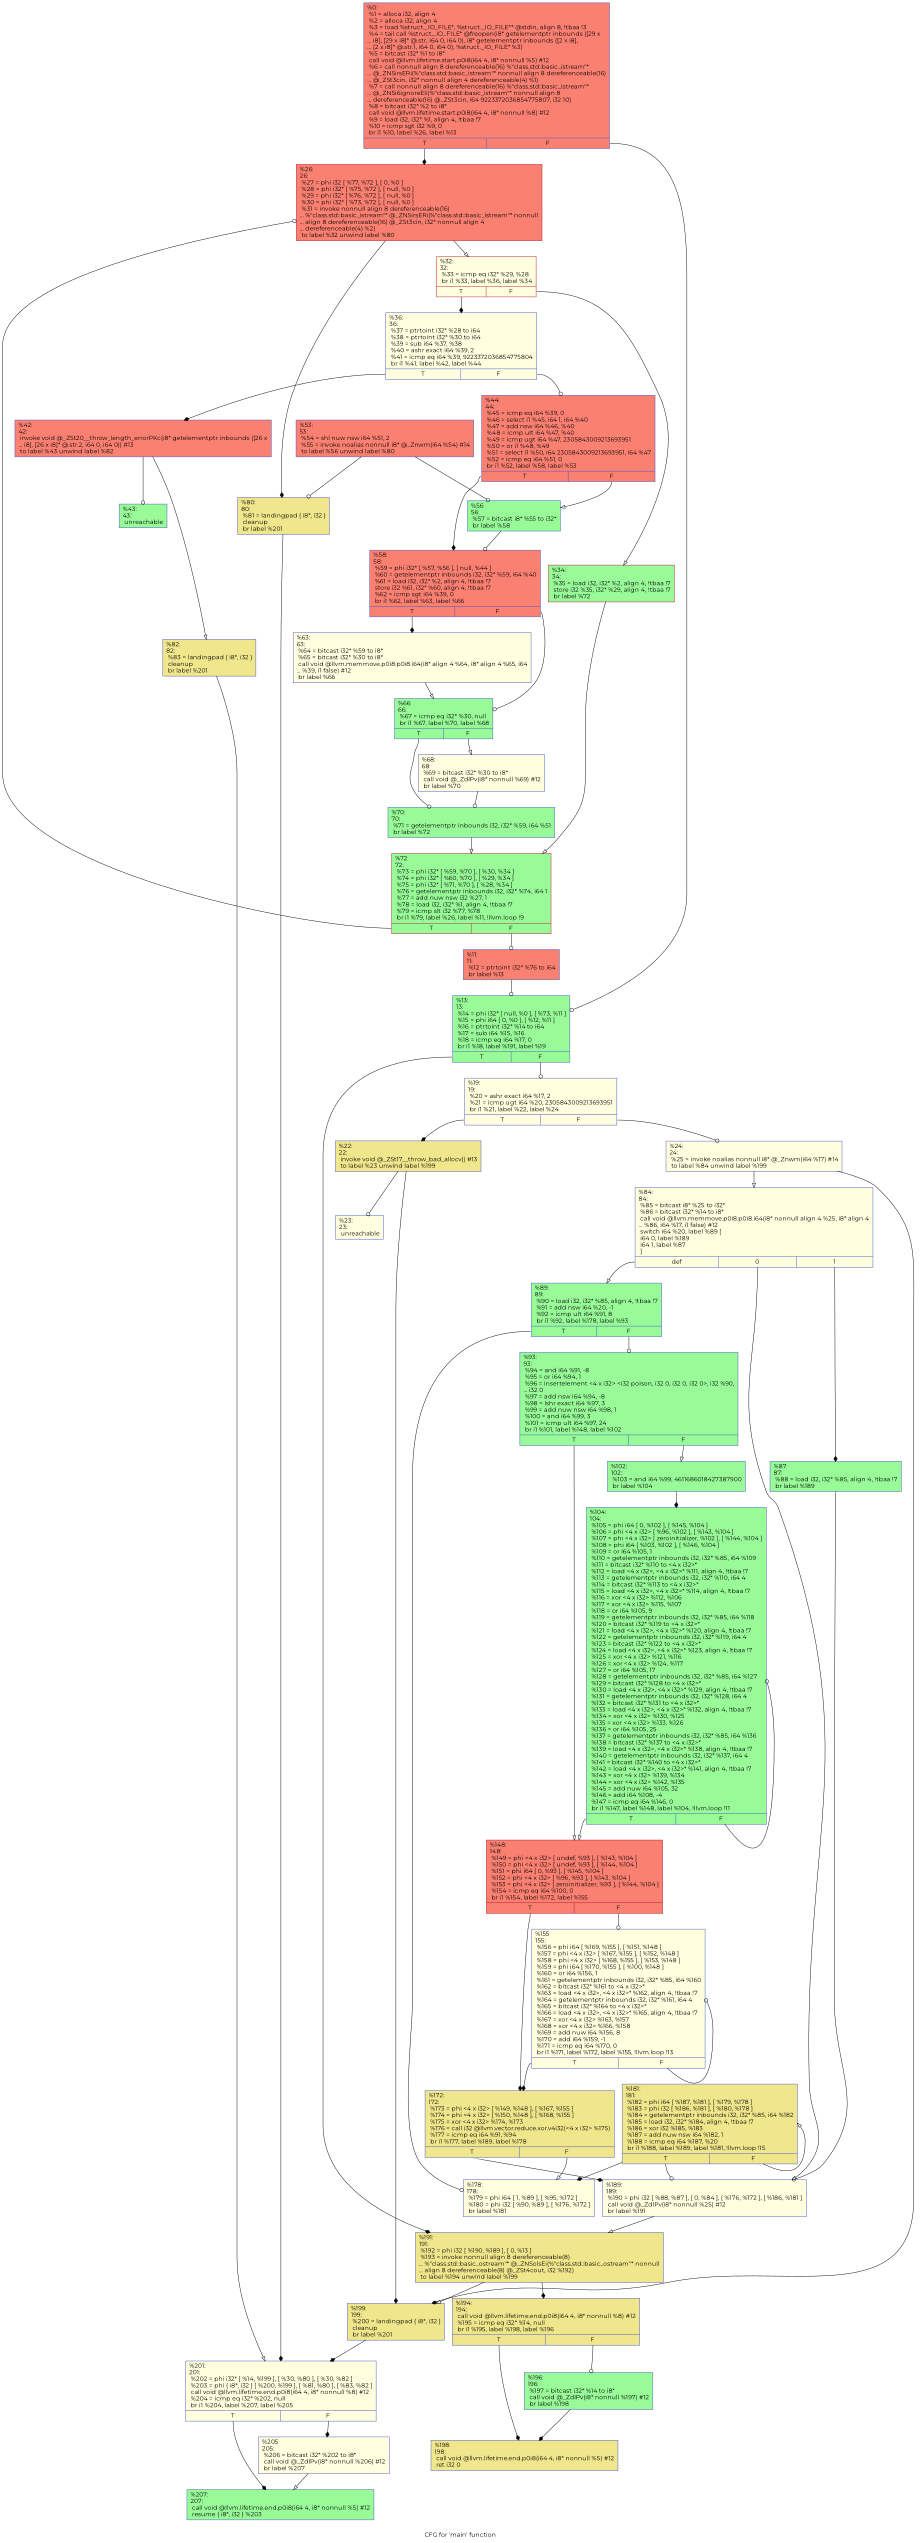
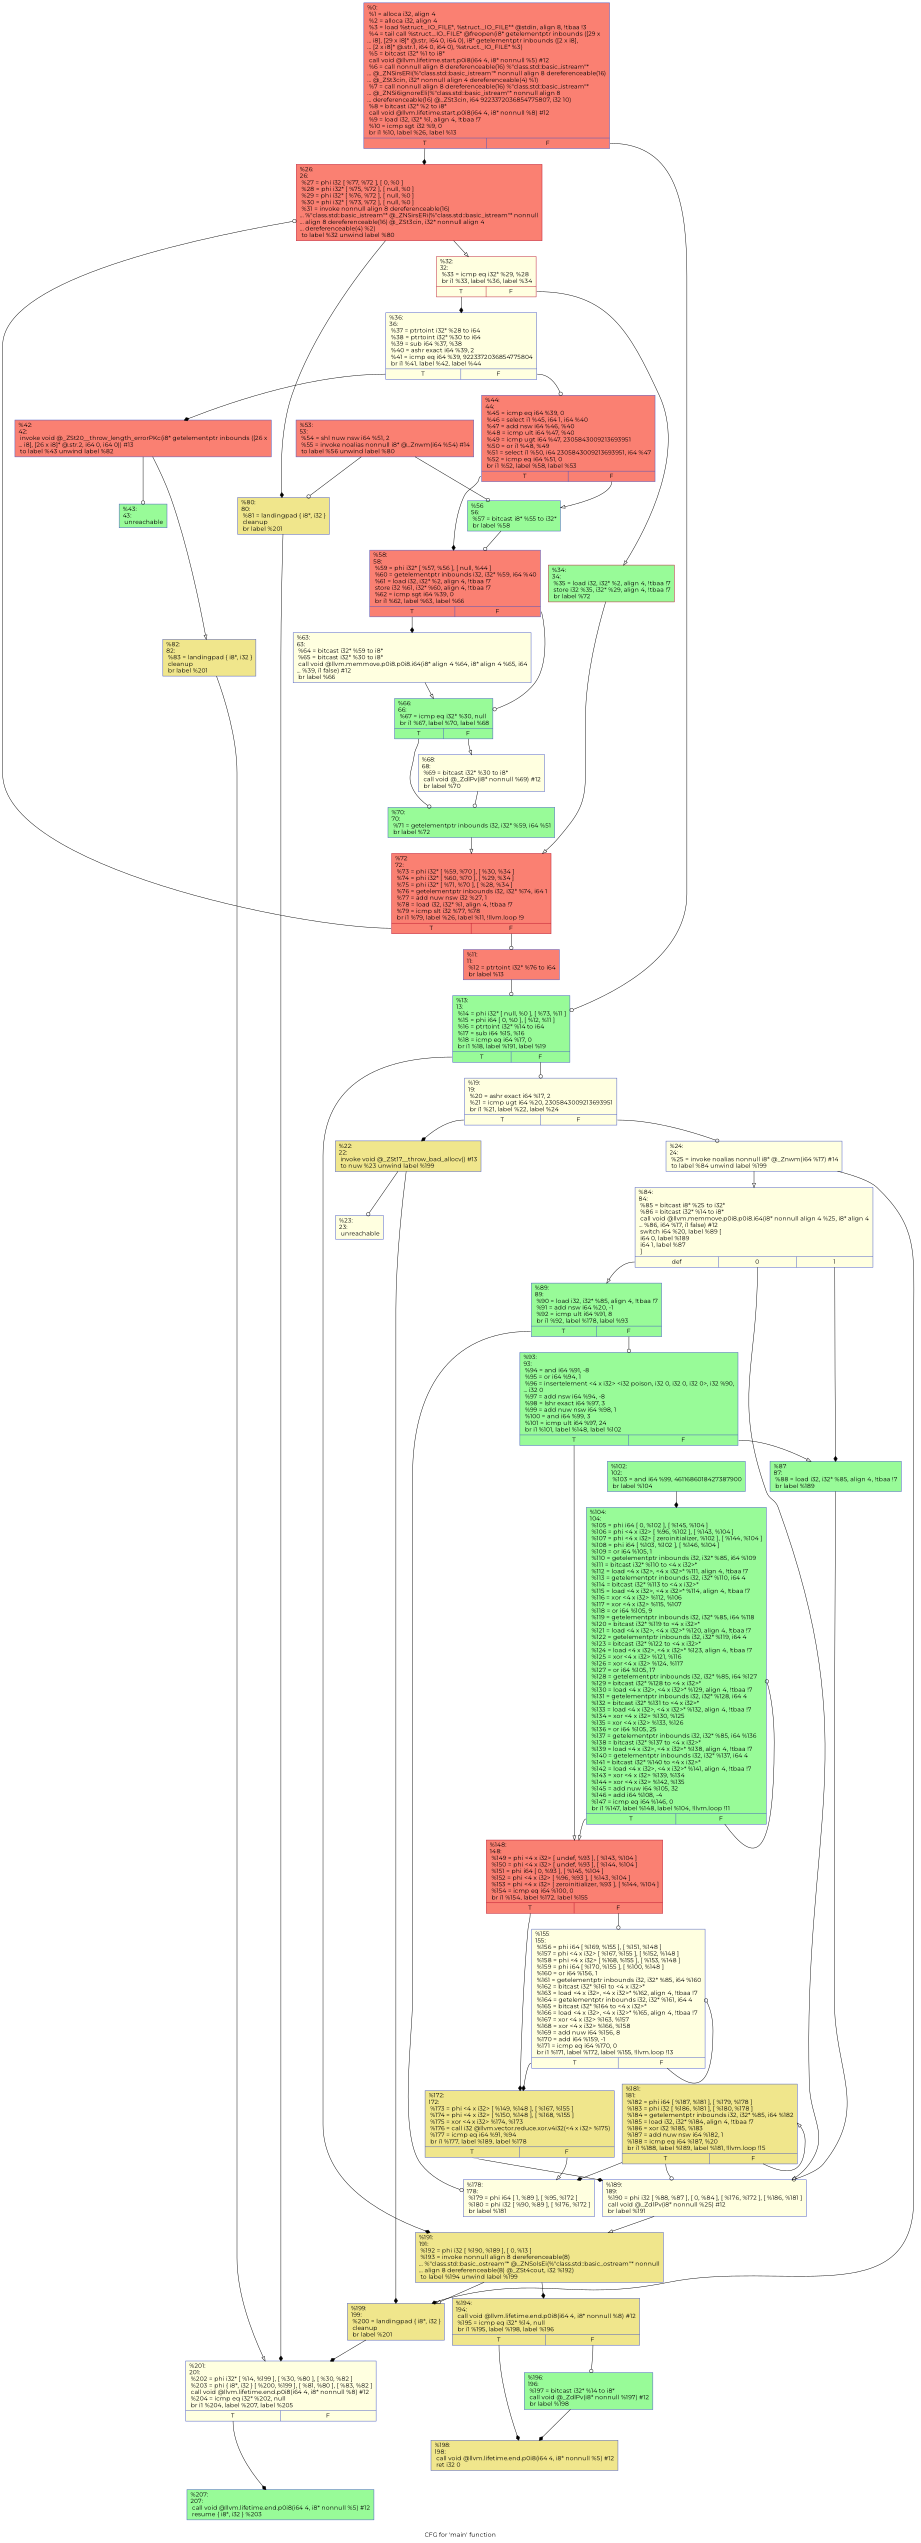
node "%72:": fillcolor palegreen -> salmon
node "%22:": text "to label %23 unwind label %199" -> "to nuw %23 unwind label %199"
edge "%93:" -> "%102:": now "%93:" -> "%87:"
node "%205:": removed
